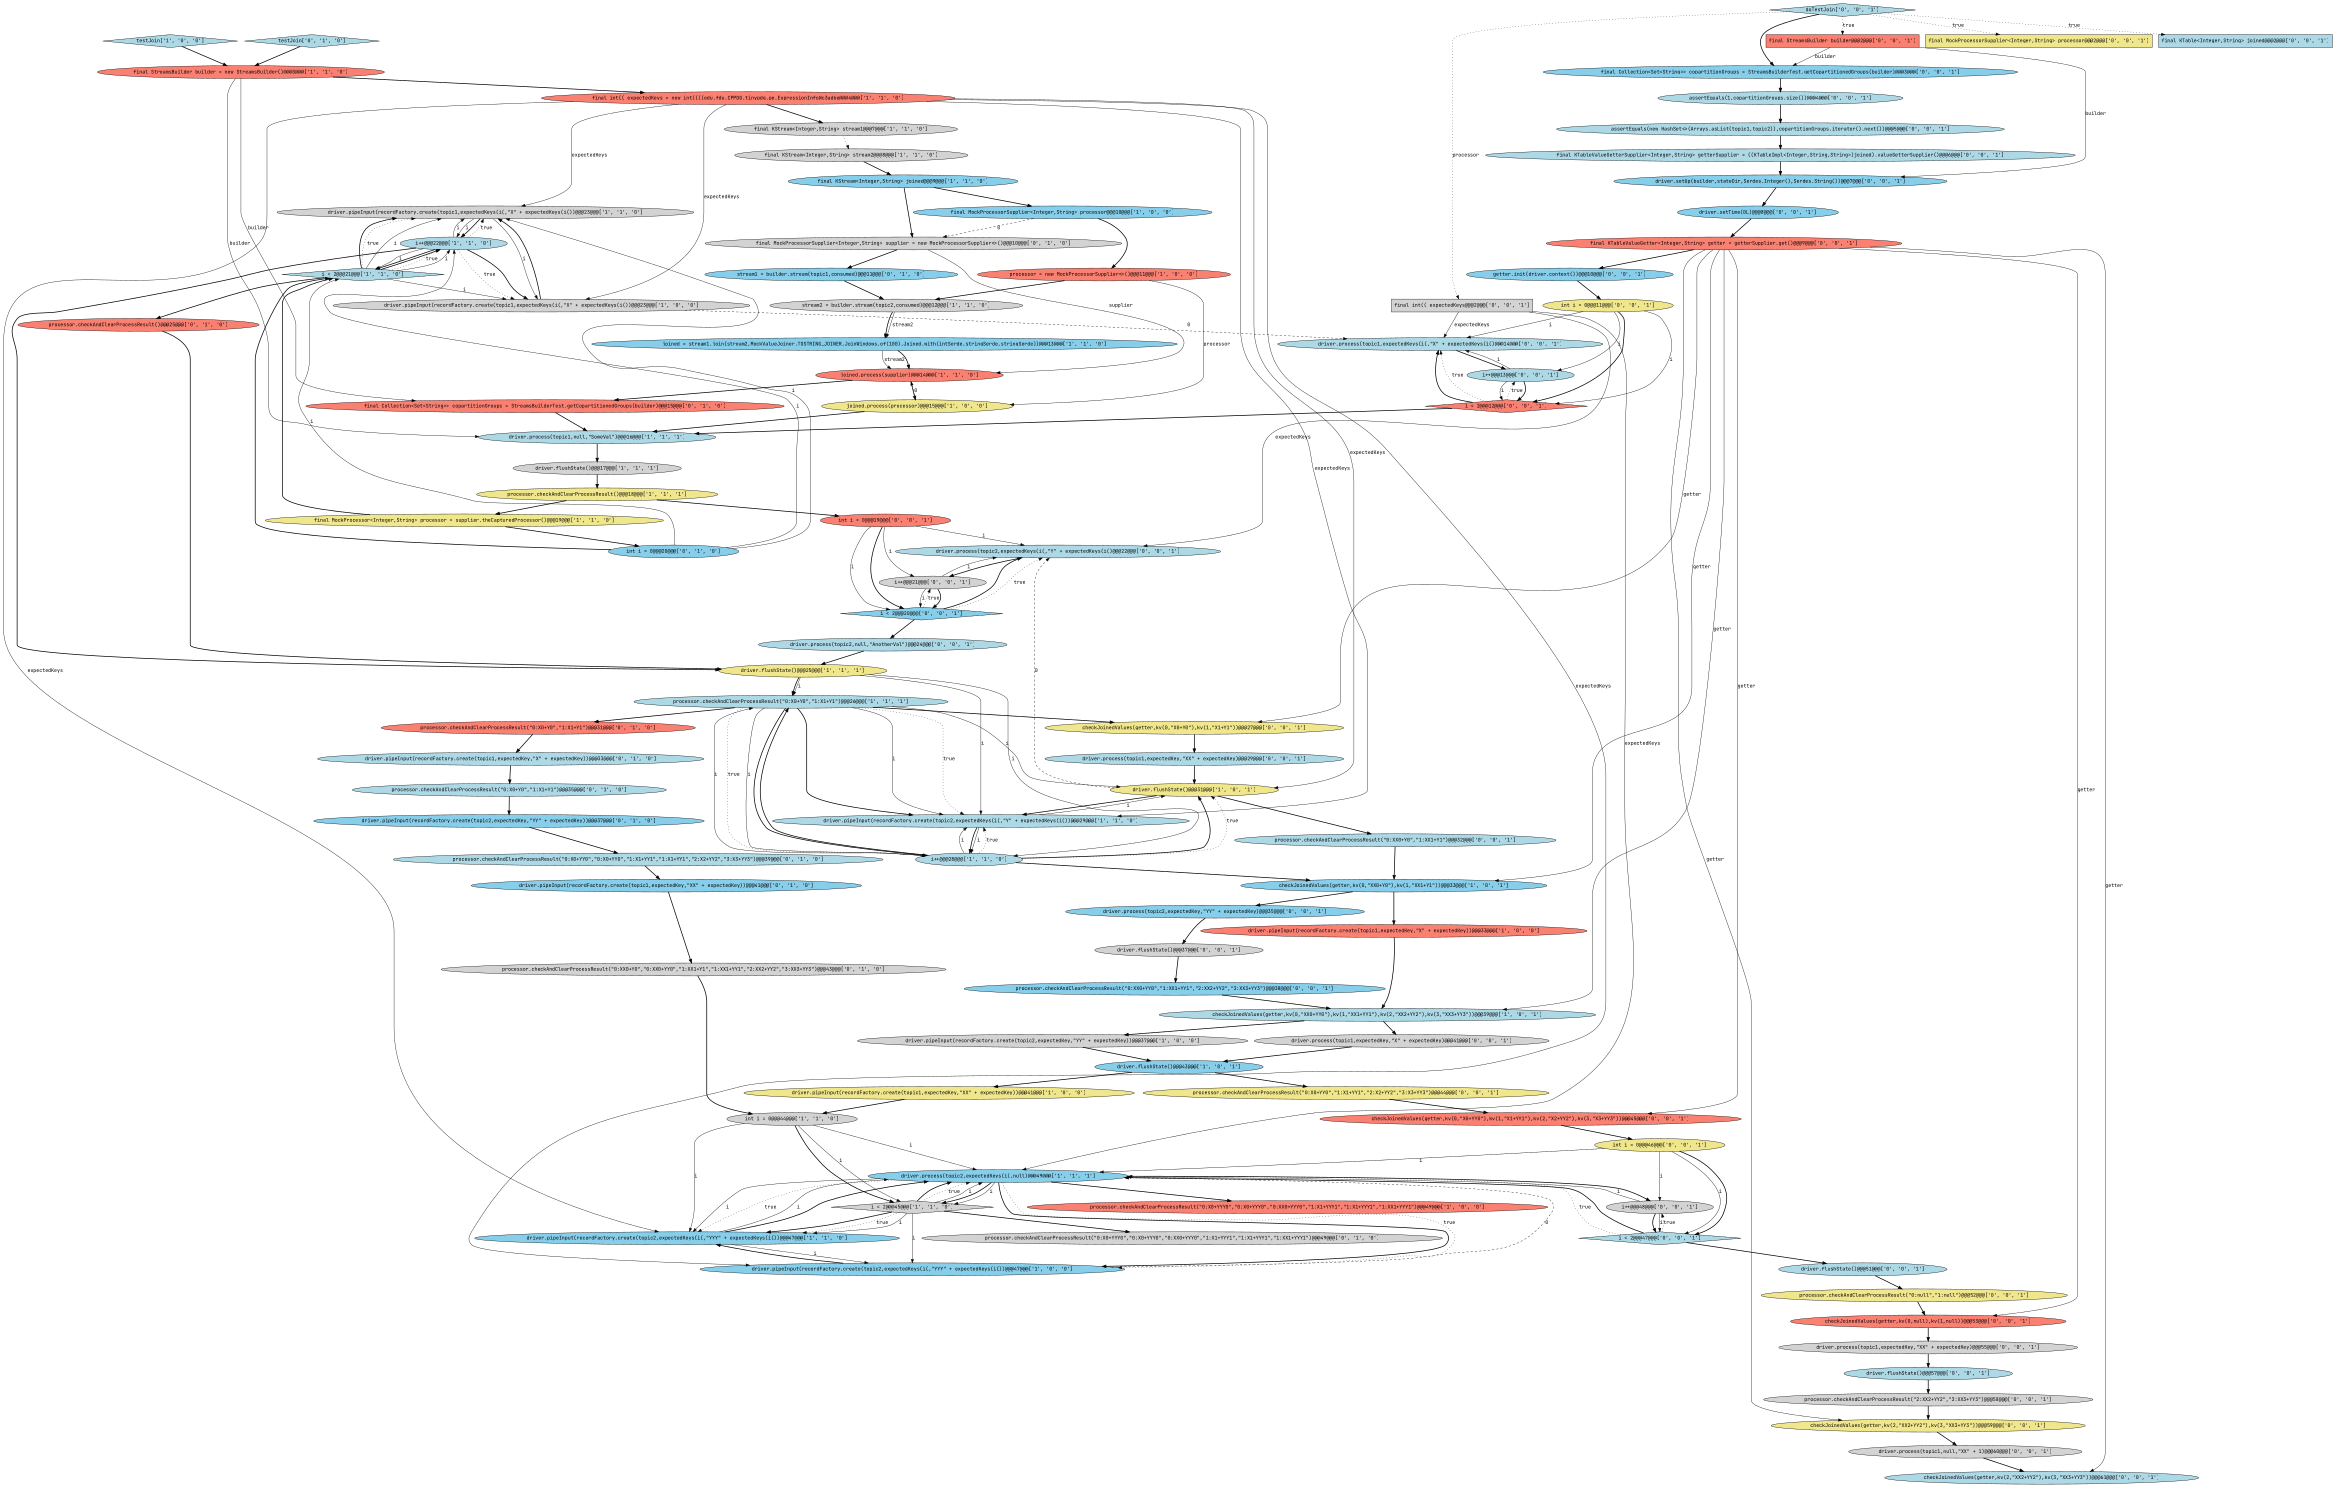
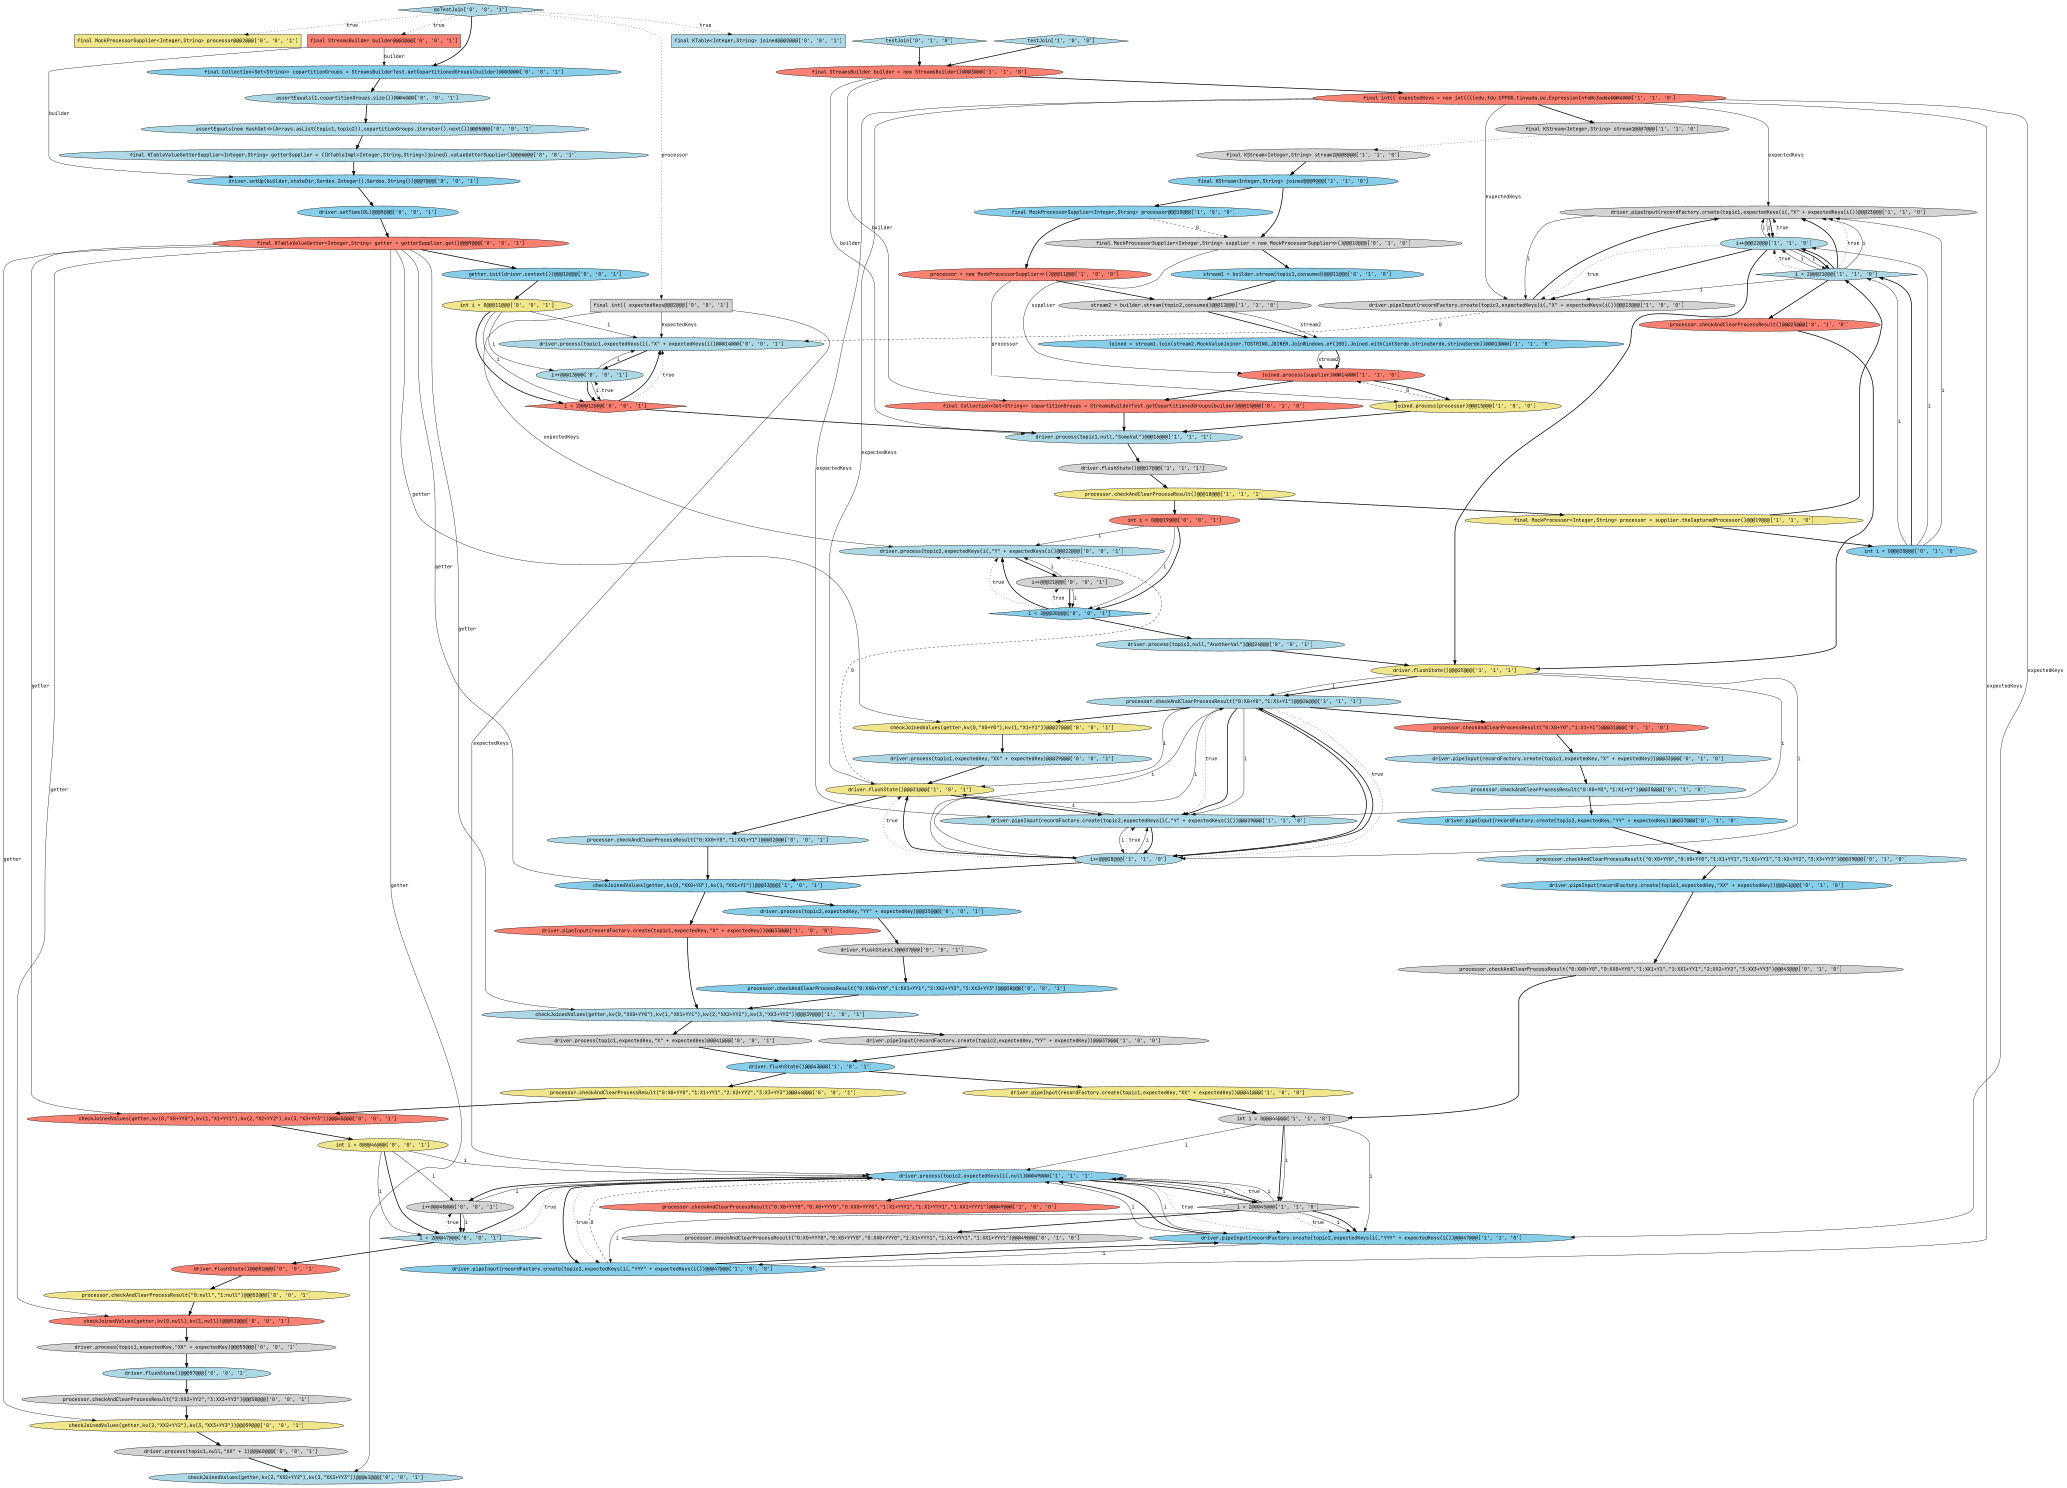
edge "int i = 0@@@19@@@['0', '0', '1']" -> "i++@@@21@@@['0', '0', '1']": removed, label "i"
node "driver.flushState()@@@51@@@['0', '0', '1']": fillcolor lightblue -> salmon
